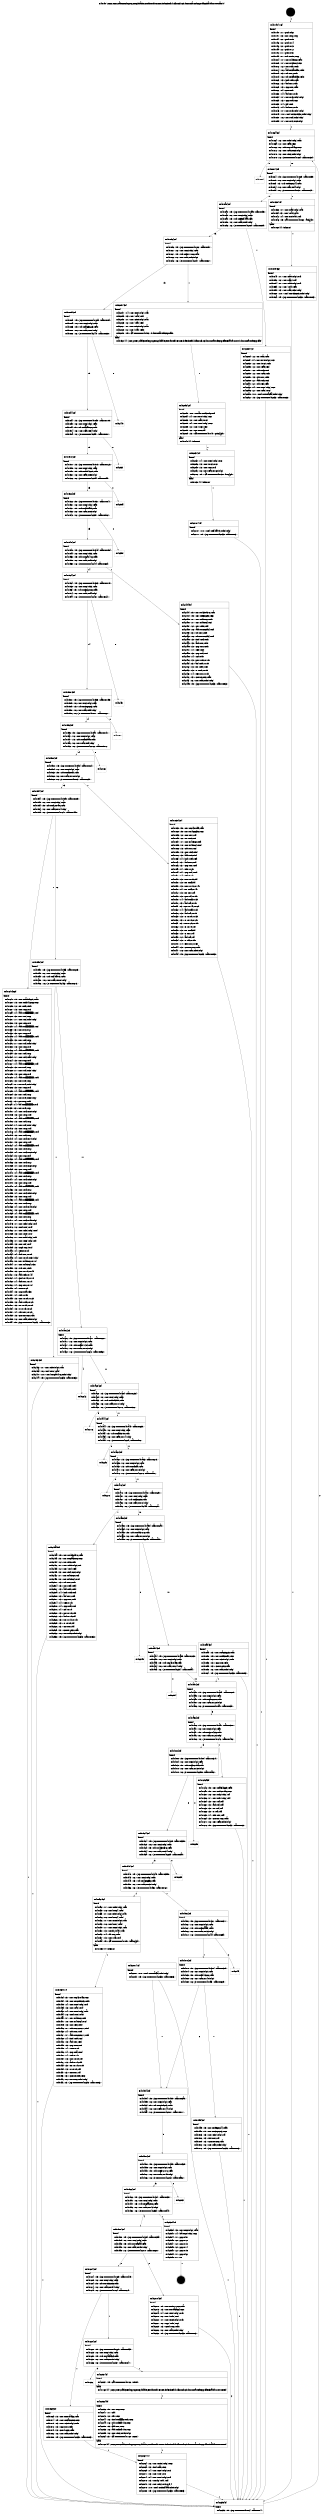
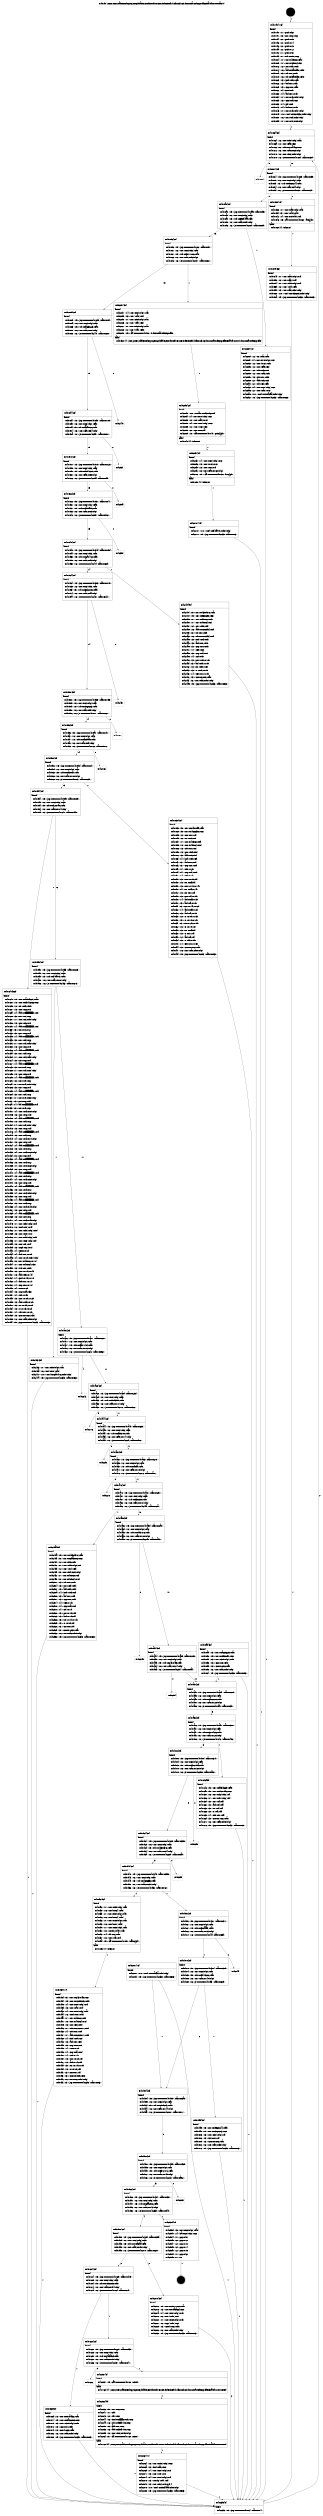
edge "0x401e6f [30]" -> "0x402064 [41]": now "0x401e6f [30]" -> "0x4026b3 [5]"
